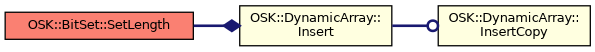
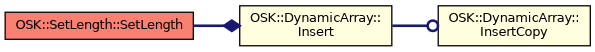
node "OSK::BitSet::SetLength": label "OSK::BitSet::SetLength" -> "OSK::SetLength::SetLength"
